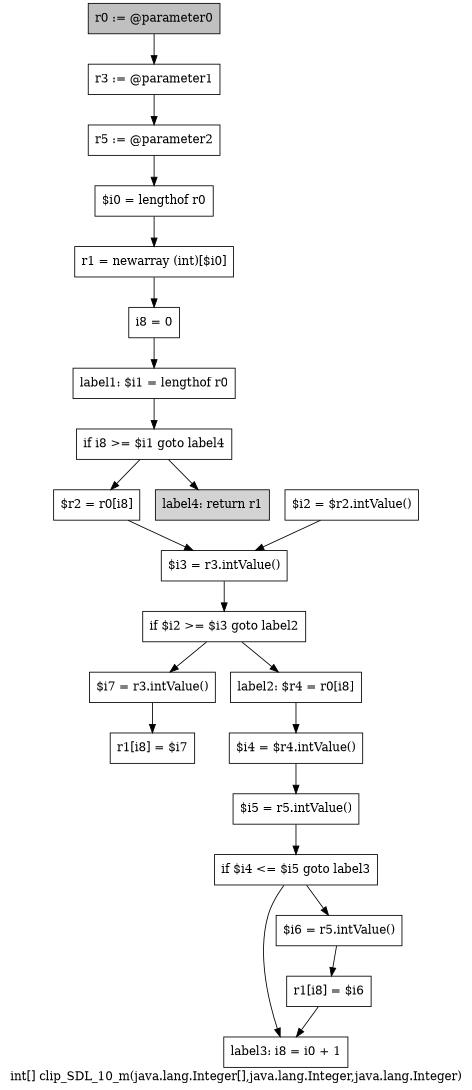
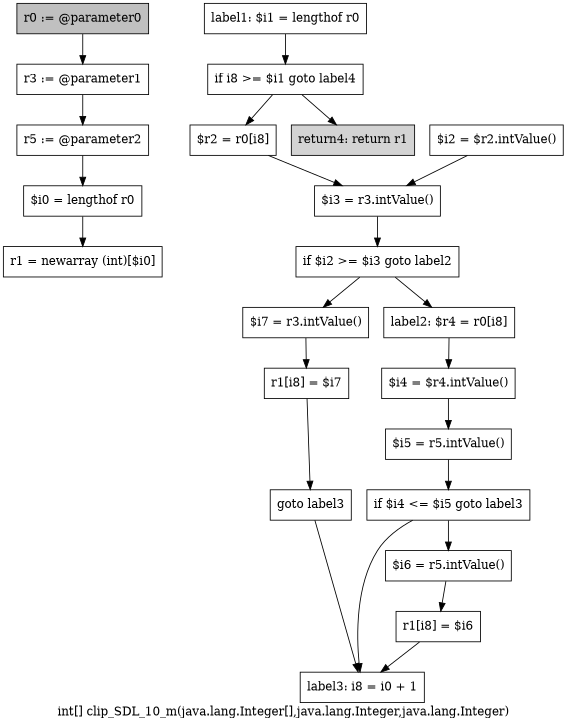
node "i8 = 0": removed
node "label4: return r1": label "label4: return r1" -> "return4: return r1"
node "goto label3": added
